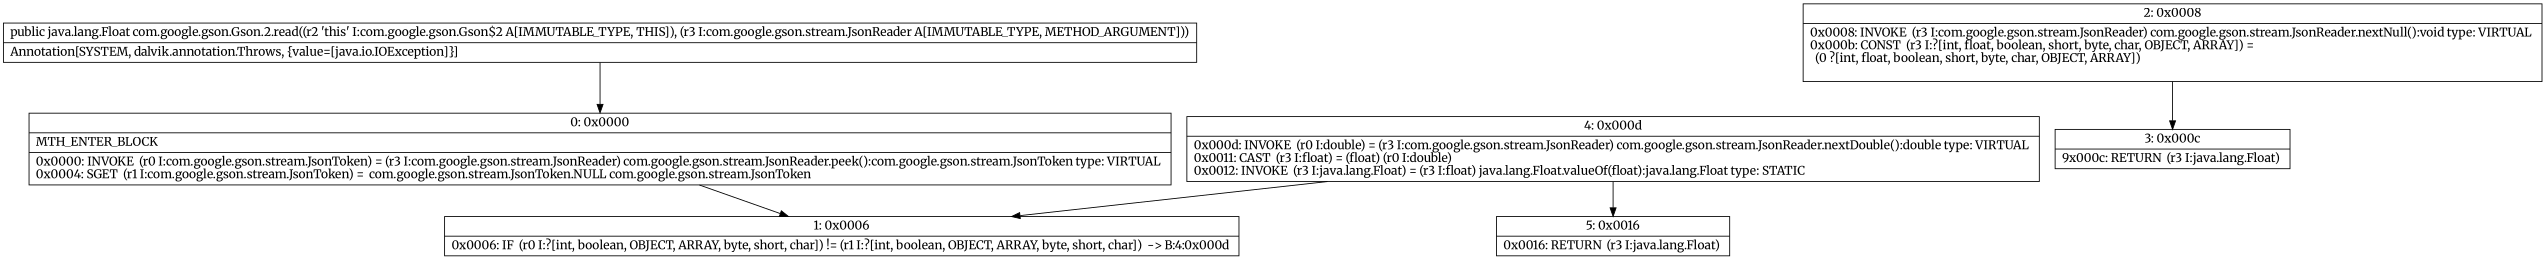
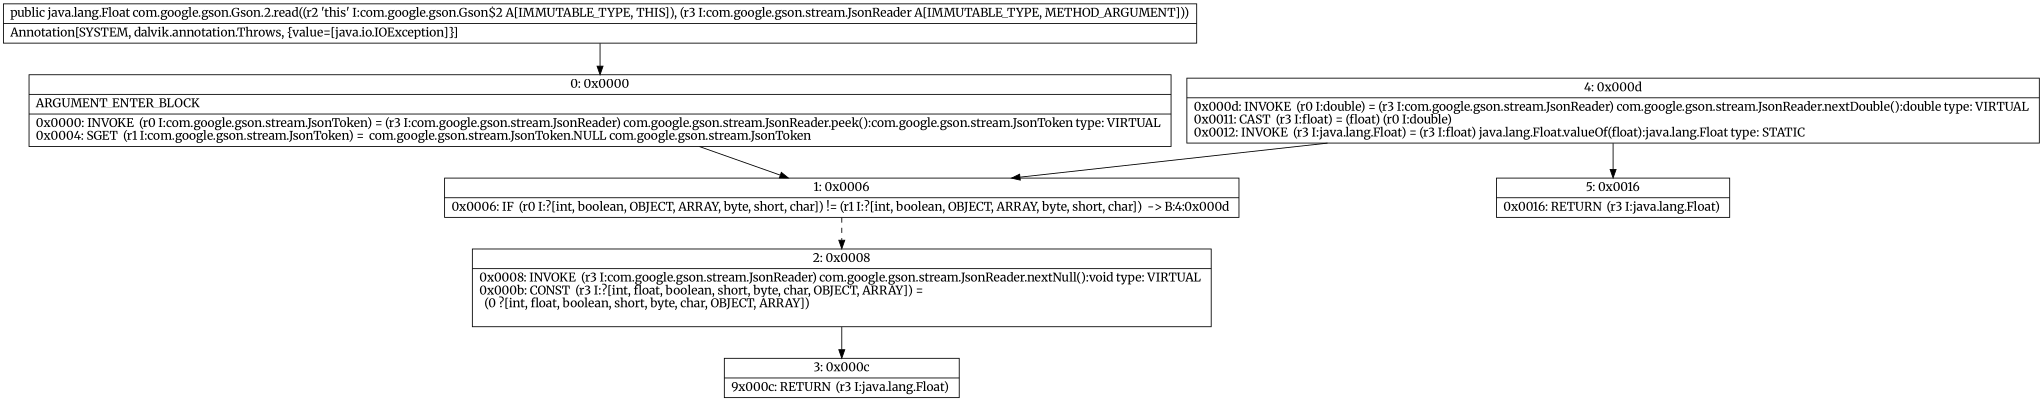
node "0: 0x0000": text "MTH_ENTER_BLOCK" -> "ARGUMENT_ENTER_BLOCK"
edge "1: 0x0006" -> "2: 0x0008": added
